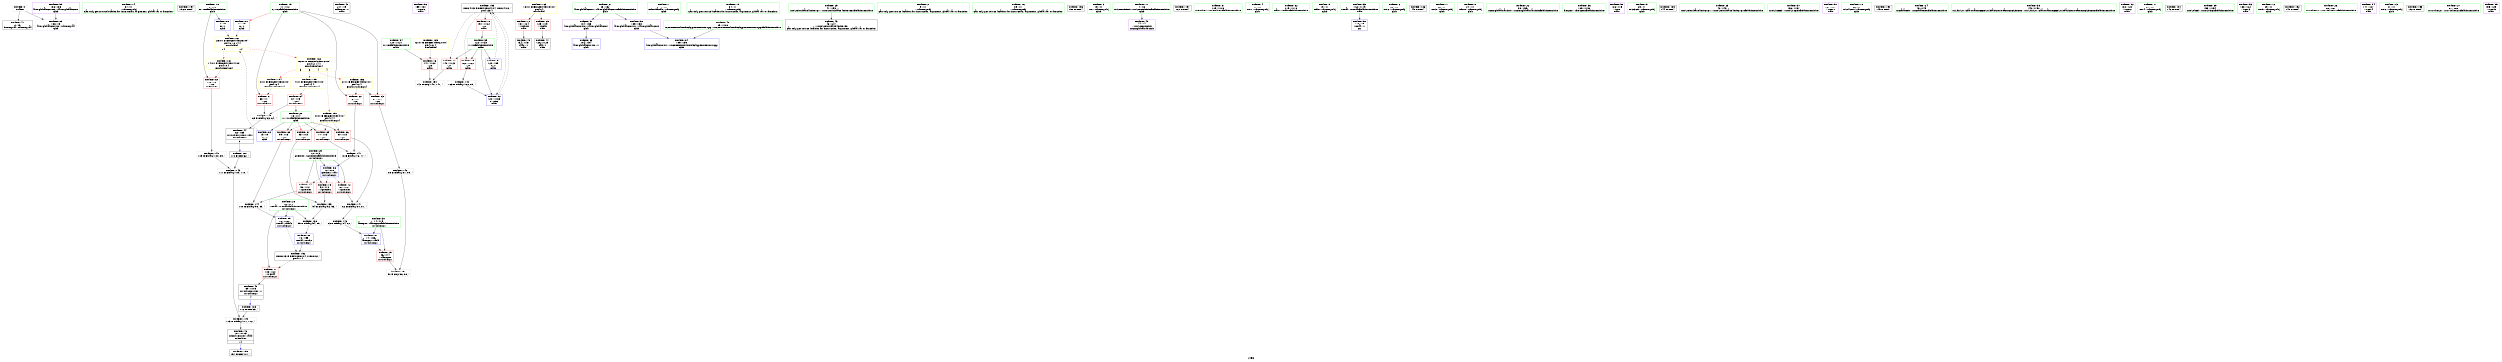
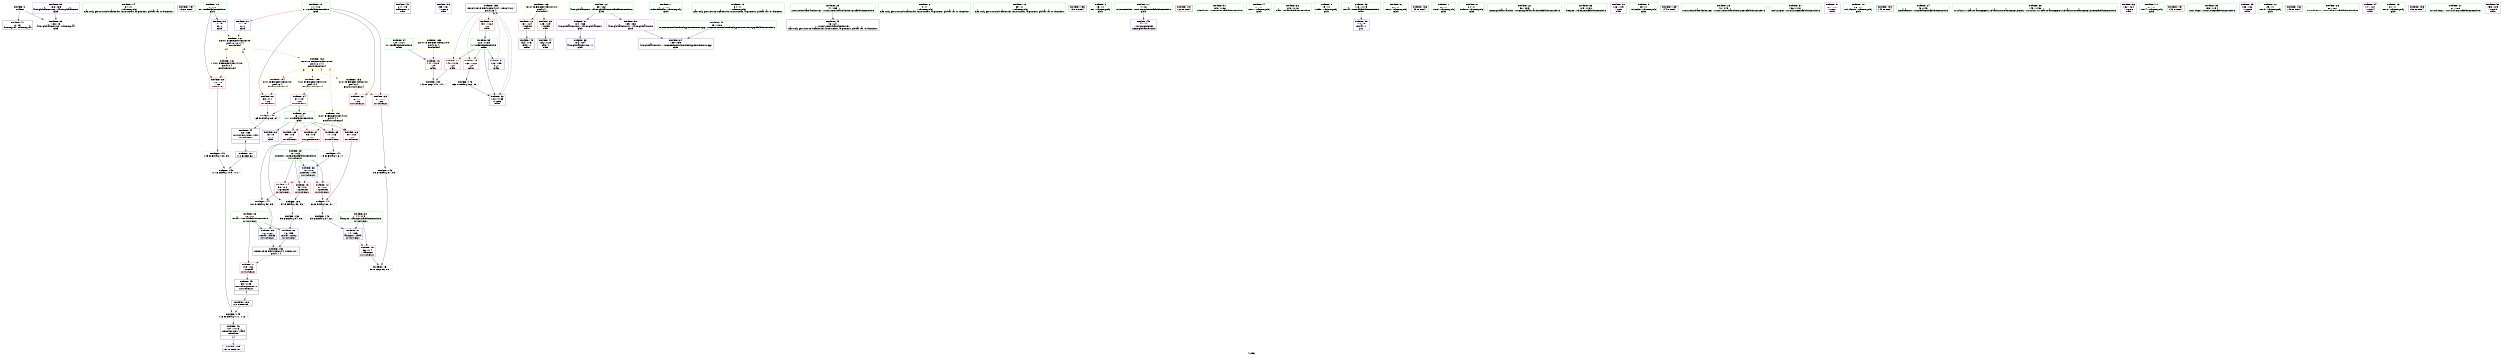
edge "NodeID: 62" -> "NodeID: 147": removed
node "NodeID: 67": text "_Z7solve_2v" -> "_Z7guesses_2v"
edge "NodeID: 28" -> "NodeID: 138": now "NodeID: 28" -> "NodeID: 88"
